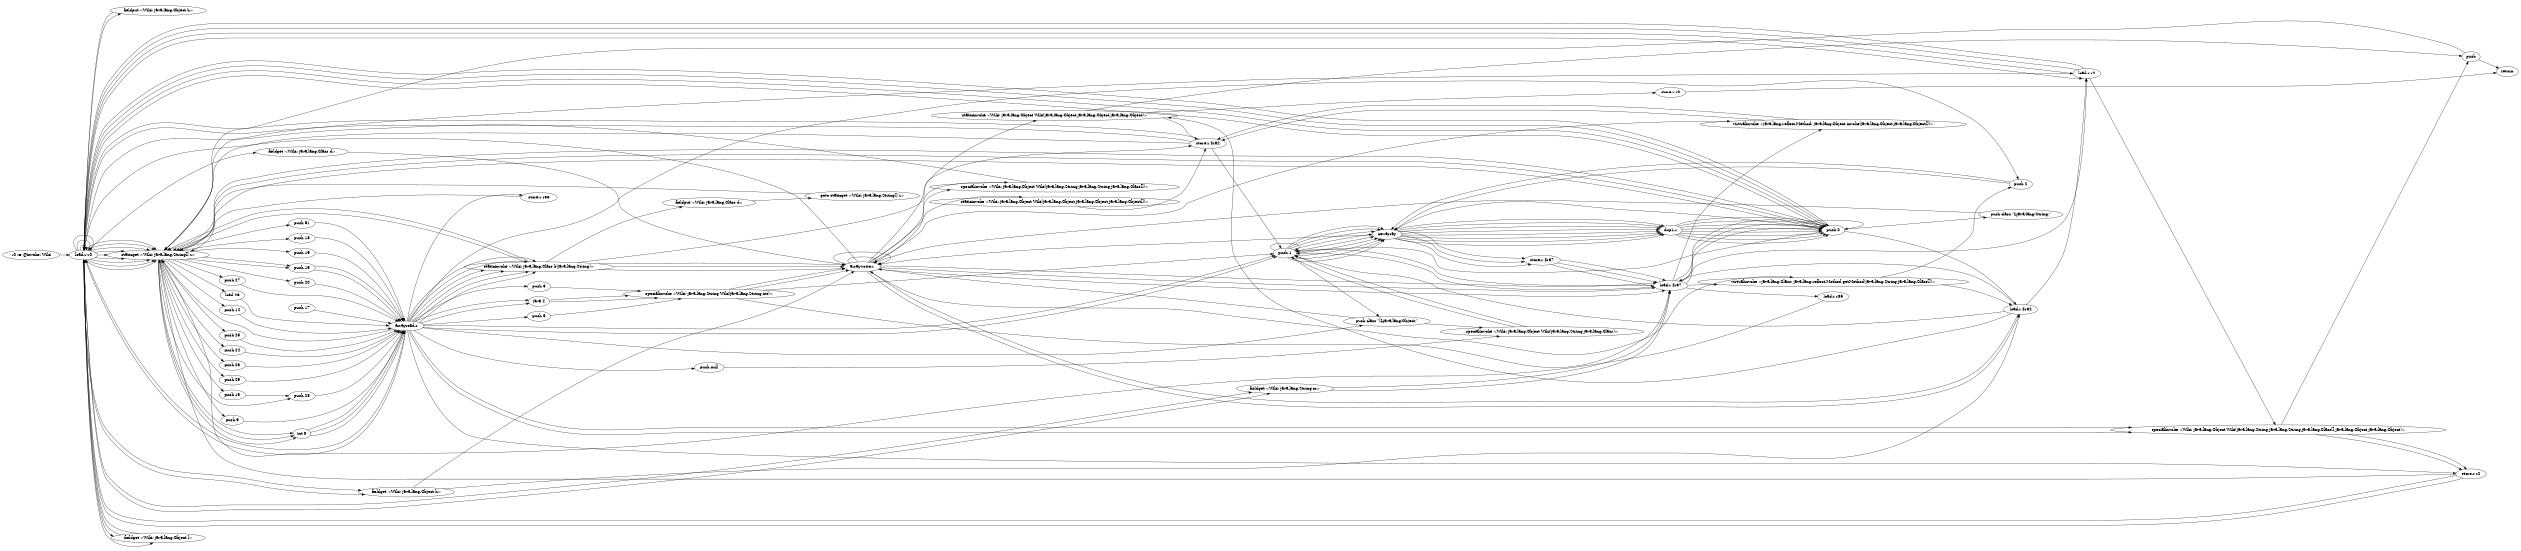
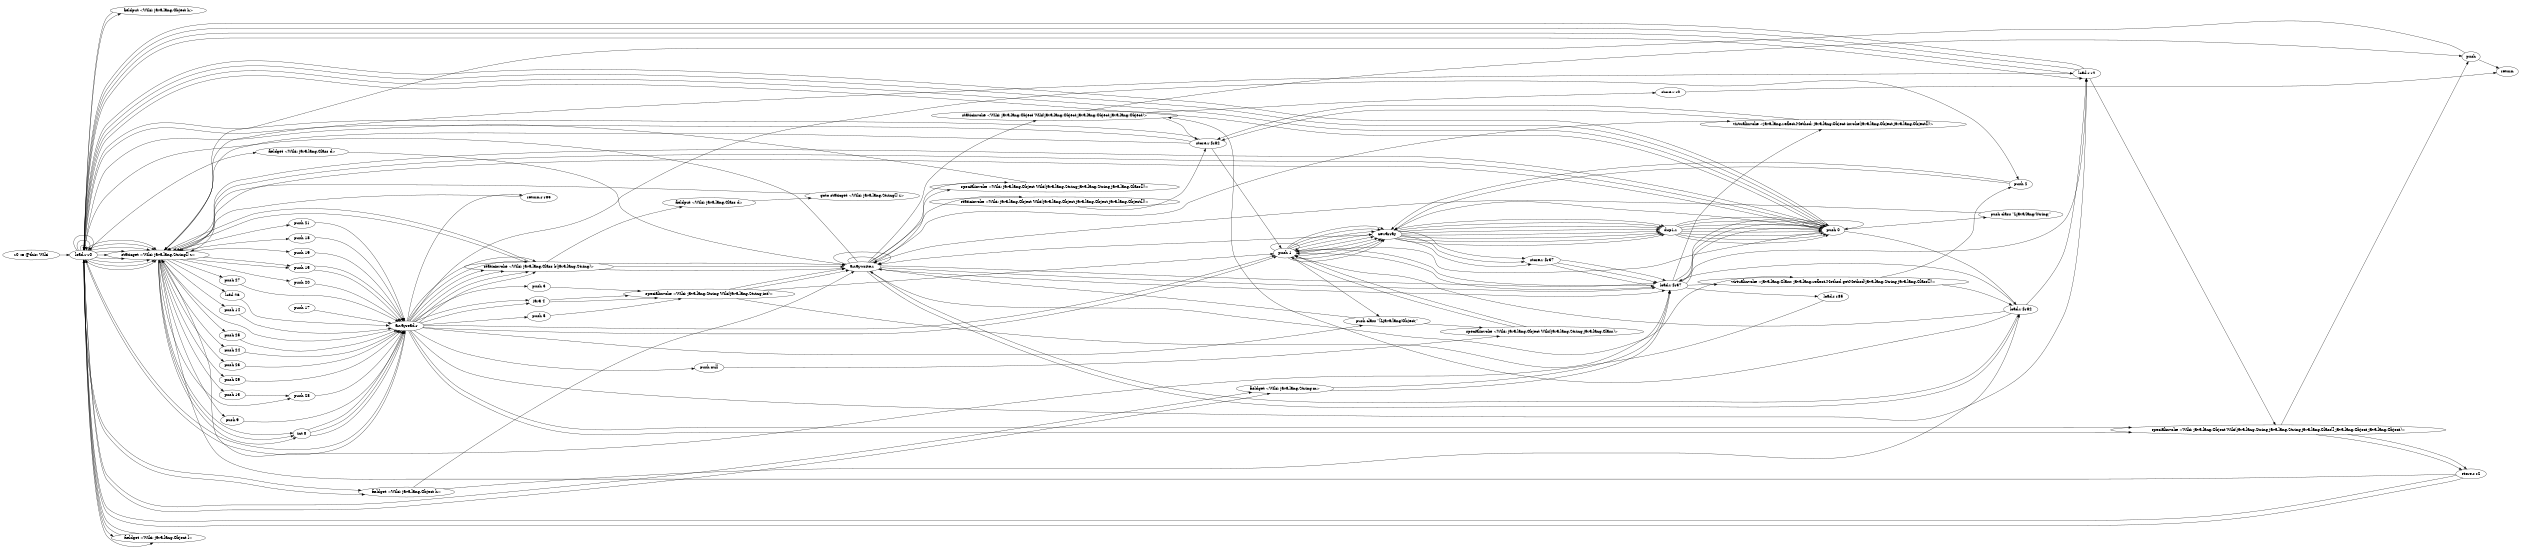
node "store.r r85": label "store.r r85" -> "return.r r85"
edge "staticinvoke <Wiki: java.lang.Class b(java.lang.String)>" -> "store.r $r82": removed
node "push 51": label "push 51" -> "push 21"
node "r0 := @invoke: Wiki": label "r0 := @invoke: Wiki" -> "r0 := @this: Wiki"
edge "arrayread.r" -> "store.r r2": now "arrayread.r" -> "load.r r2"
